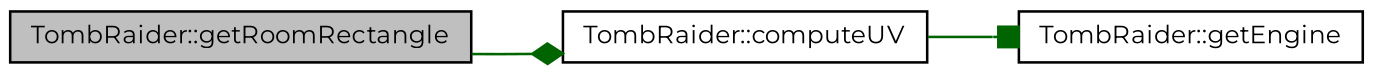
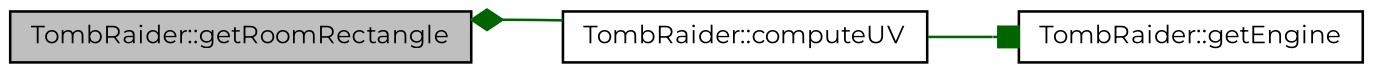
edge "TombRaider::getRoomRectangle" -> "TombRaider::computeUV": reversed
